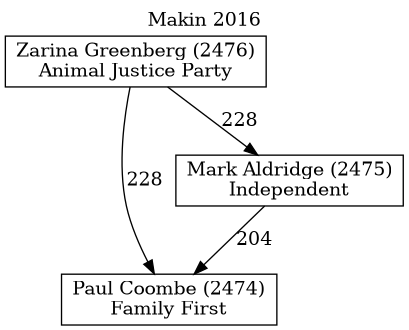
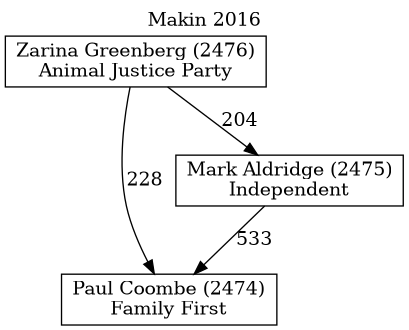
edge "Zarina Greenberg (2476) Animal Justice Party" -> "Mark Aldridge (2475) Independent": label "228" -> "204"
edge "Mark Aldridge (2475) Independent" -> "Paul Coombe (2474) Family First": label "204" -> "533"
